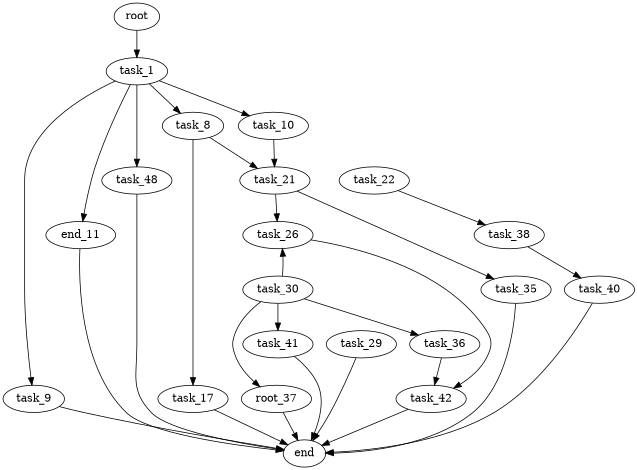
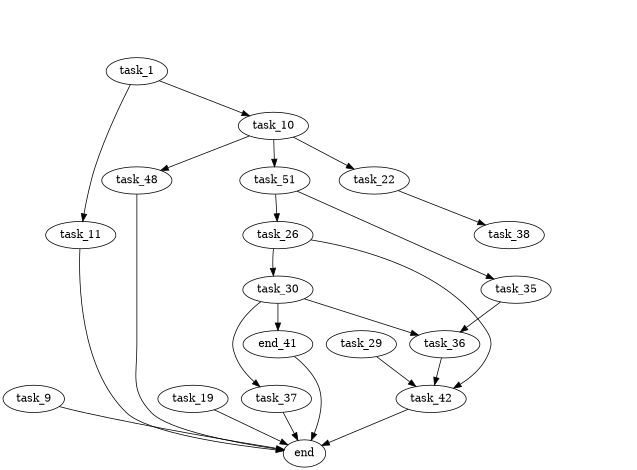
node "root": removed
edge "task_1" -> "task_48": now "task_10" -> "task_48"
node "task_8": removed
edge "task_10" -> "task_22": added
node "task_21": label "task_21" -> "task_51"
edge "task_1" -> "task_9": removed
node "end_11": label "end_11" -> "task_11"
edge "task_30" -> "task_26": reversed
node "task_40": removed
node "task_41": label "task_41" -> "end_41"
edge "task_29" -> "end": now "task_29" -> "task_42"
node "task_17": label "task_17" -> "task_19"
node "root_37": label "root_37" -> "task_37"
edge "task_35" -> "end": now "task_35" -> "task_36"
